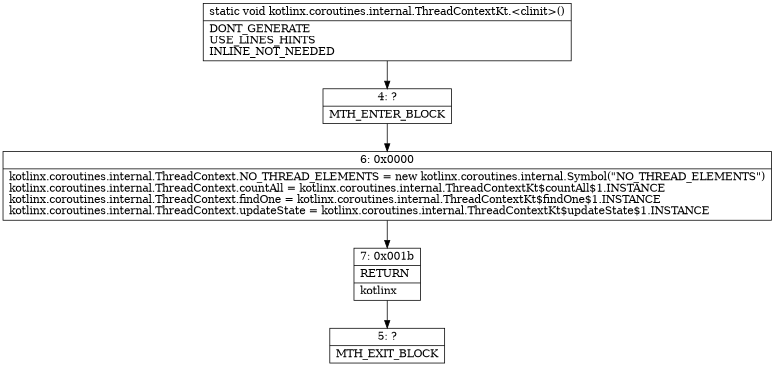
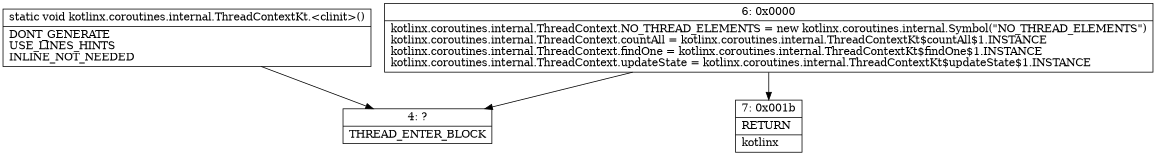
node "4: ?": text "MTH_ENTER_BLOCK" -> "THREAD_ENTER_BLOCK"
edge "4: ?" -> "6: 0x0000": reversed
node "5: ?": removed
